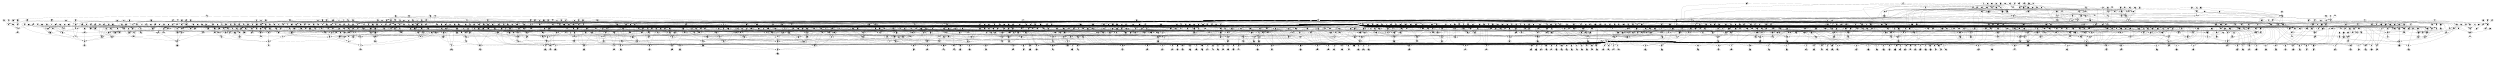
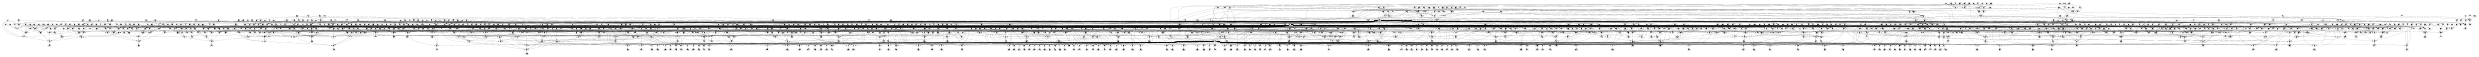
node "893": removed
